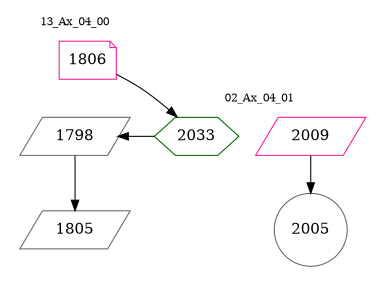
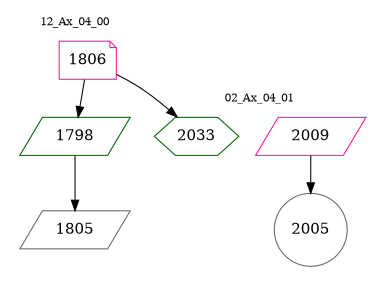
cluster "13_Ax_04_00": label "13_Ax_04_00" -> "12_Ax_04_00"
node "1798": color gray40 -> darkgreen
edge "2033" -> "1798": now "1806" -> "1798"
